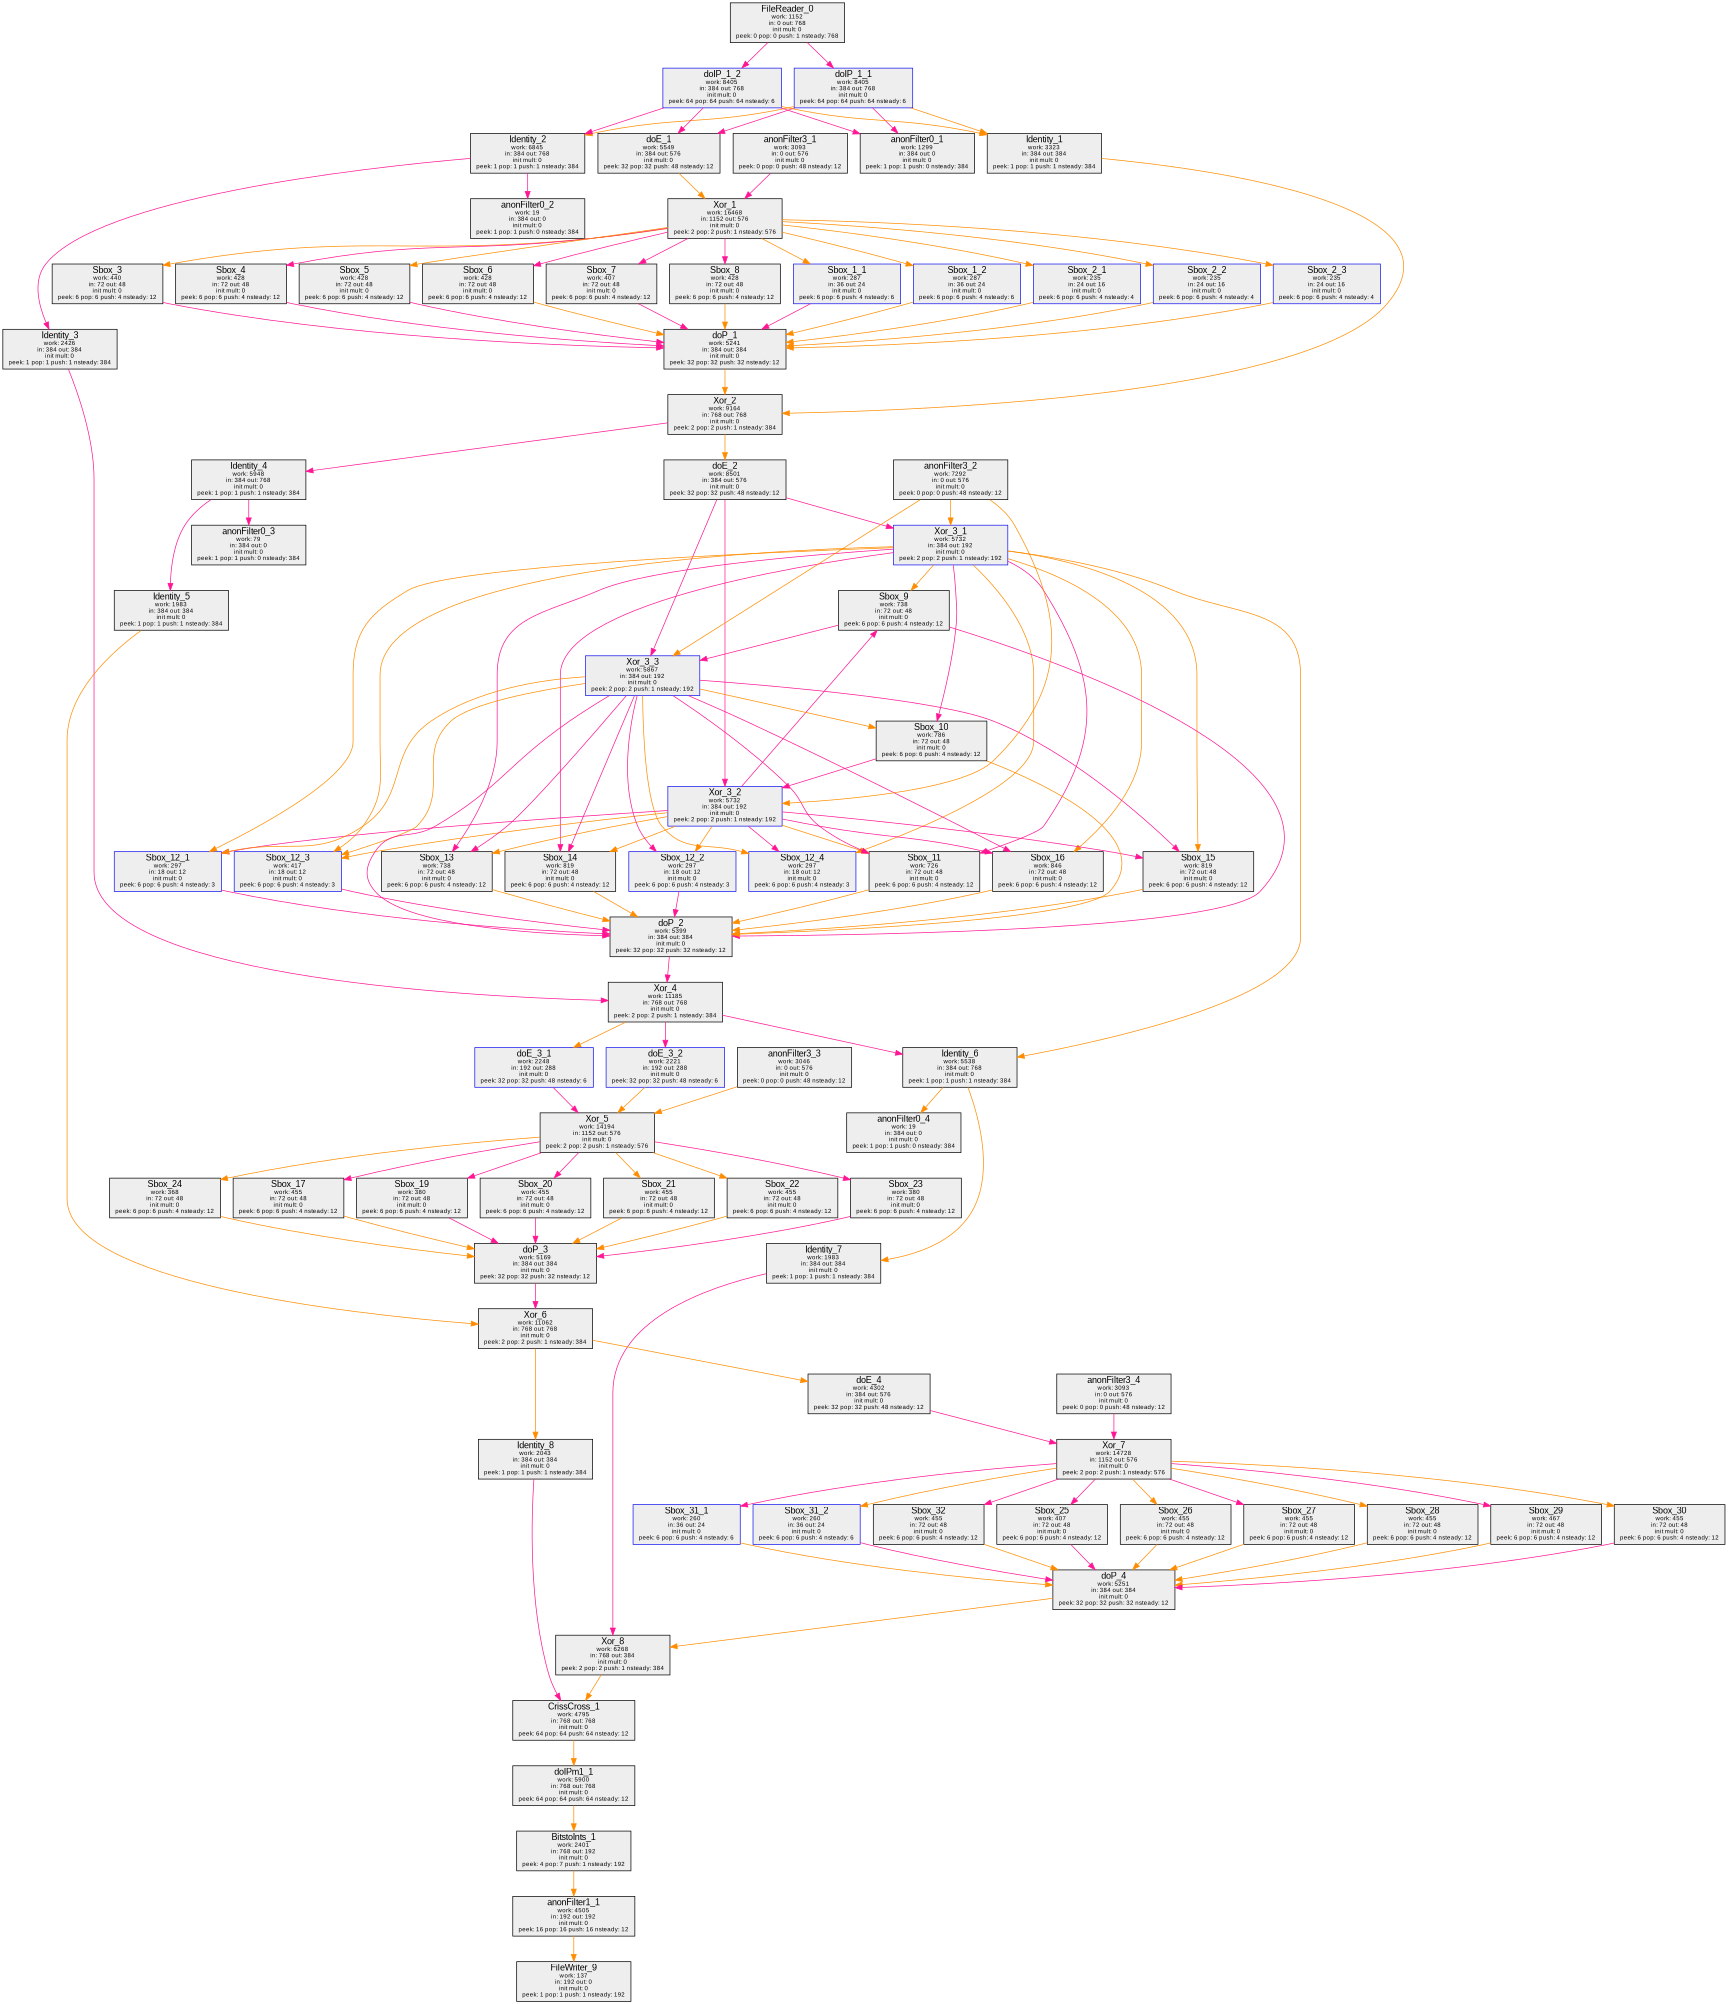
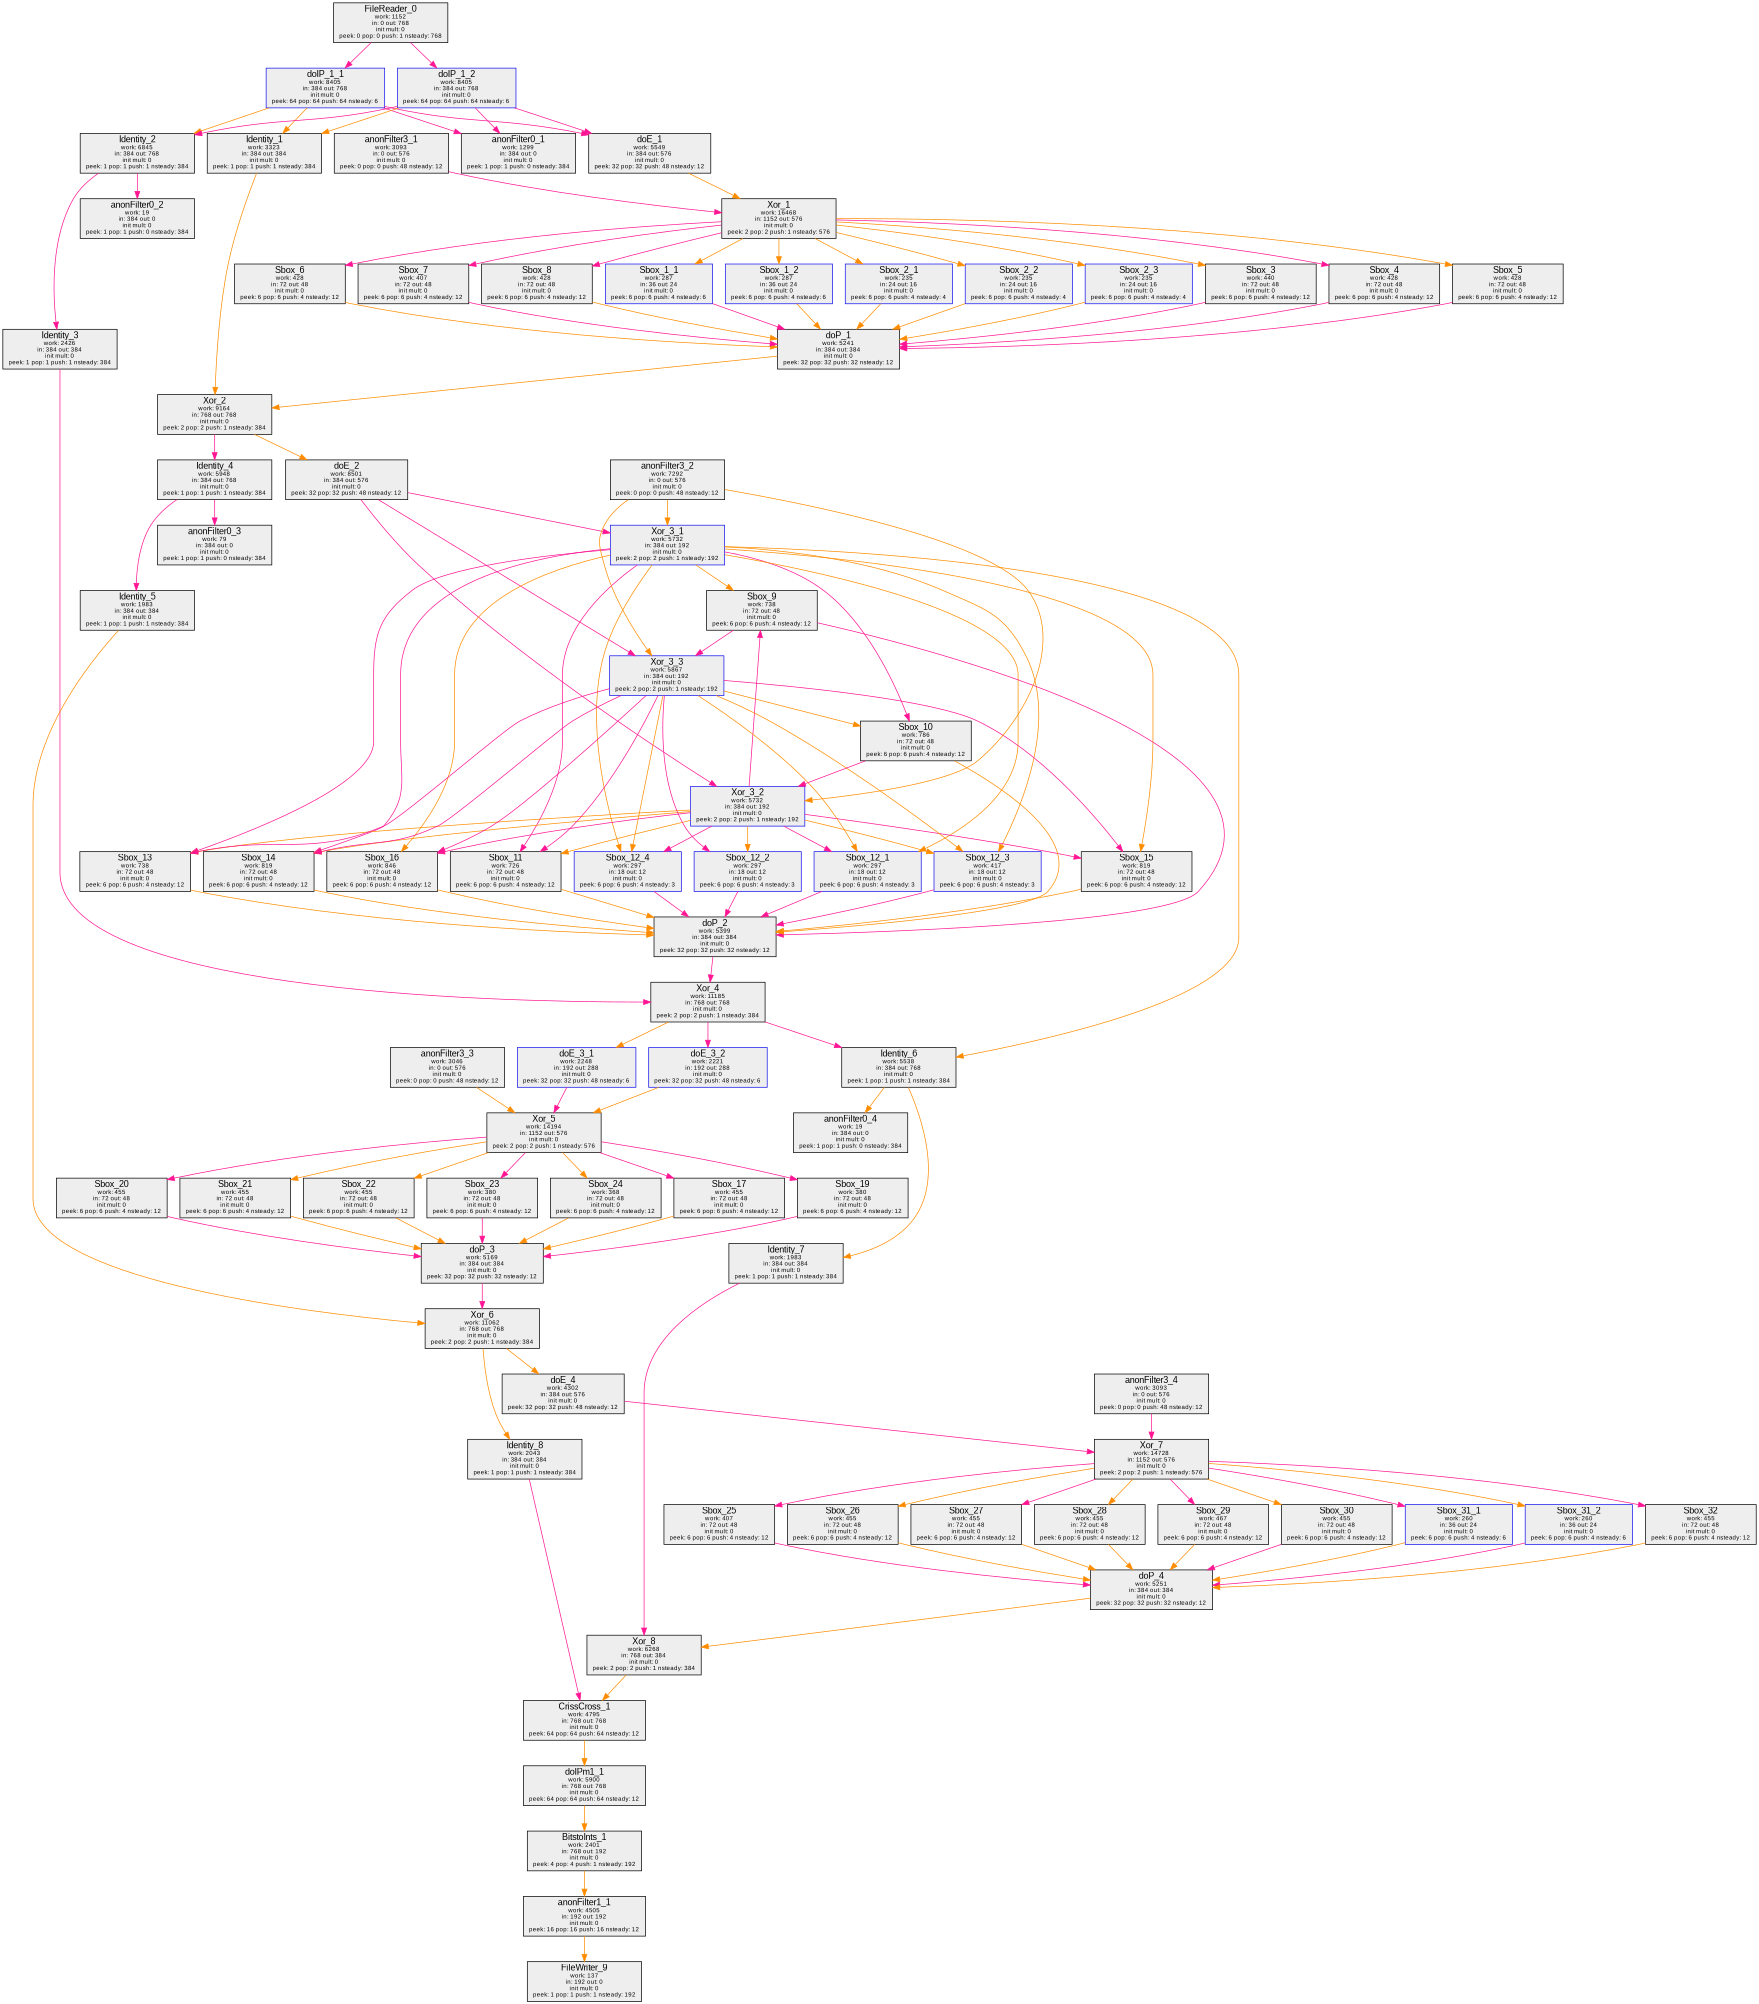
edge "Xor_3_3" -> "doP_2": now "Sbox_12_4" -> "doP_2"
node "BitstoInts_1": text "peek: 4 pop: 7 push: 1 nsteady: 192" -> "peek: 4 pop: 4 push: 1 nsteady: 192"
